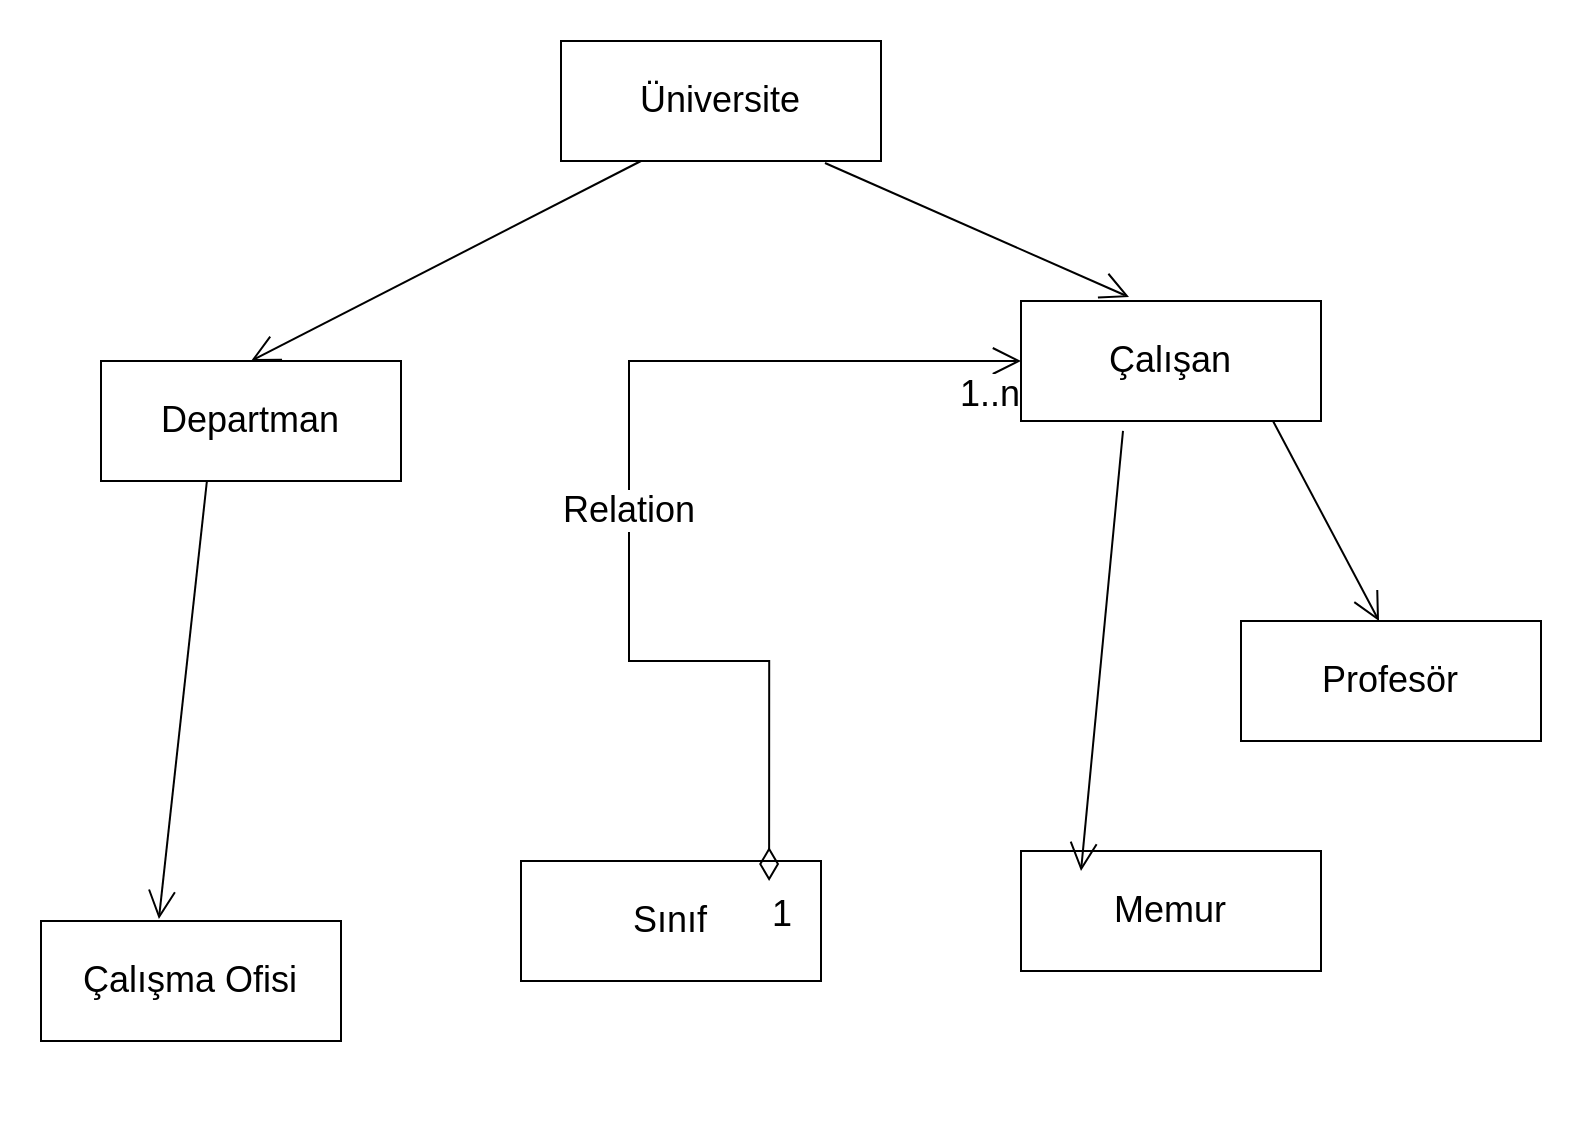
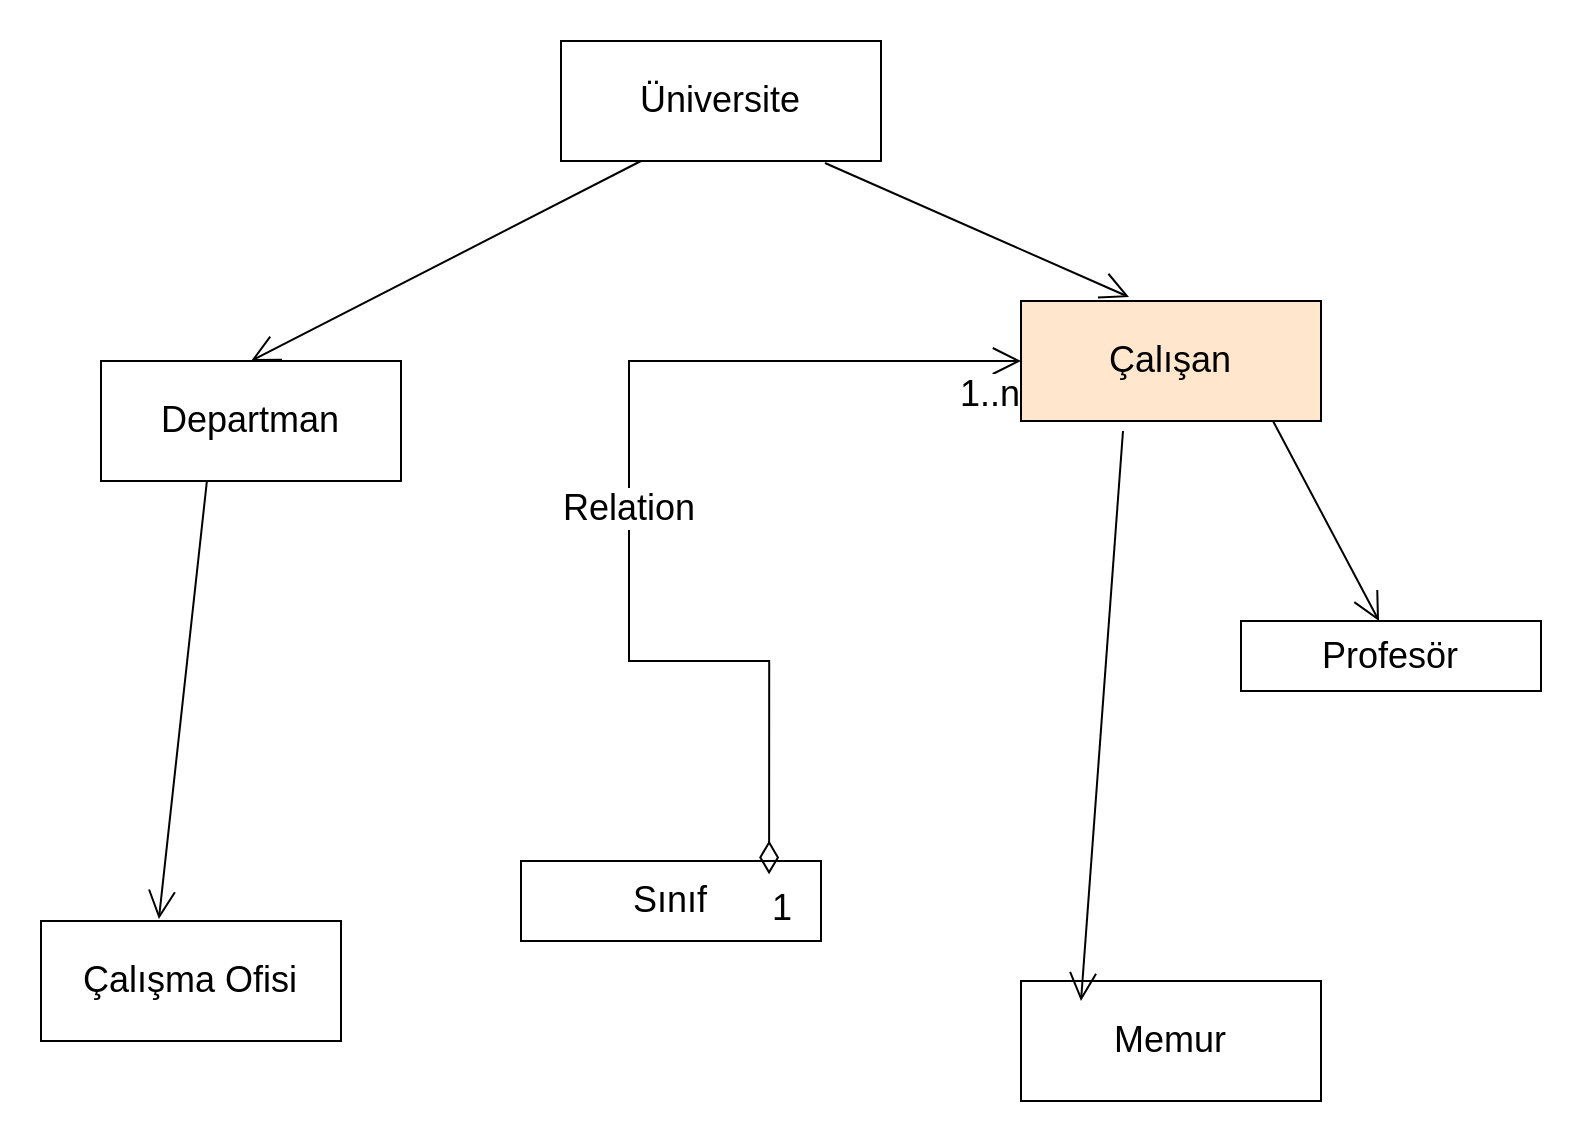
node "Çalışan": fillcolor #ffffff -> #ffe6cc
node "Profesör": size 300x120 -> 300x70
node "Memur": moved (1171, 911) -> (1171, 1041)
node "Sınıf": size 300x120 -> 300x80
